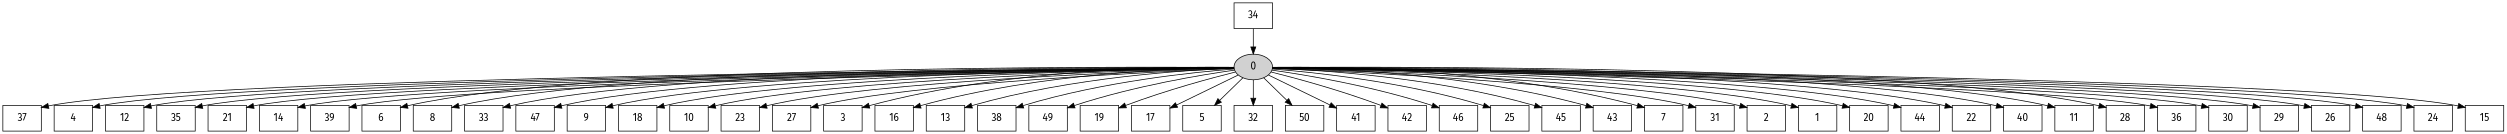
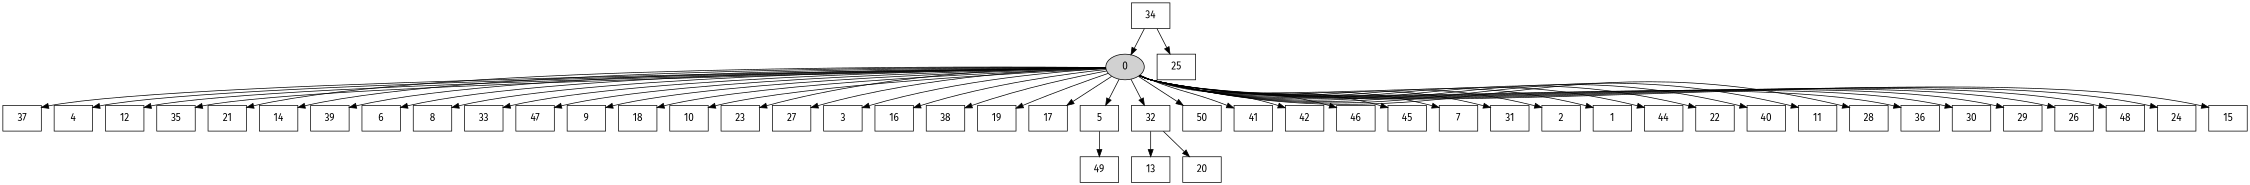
edge "0" -> "20": now "32" -> "20"
edge "0" -> "13": now "32" -> "13"
edge "0" -> "25": now "34" -> "25"
edge "0" -> "49": now "5" -> "49"
node "43": removed
